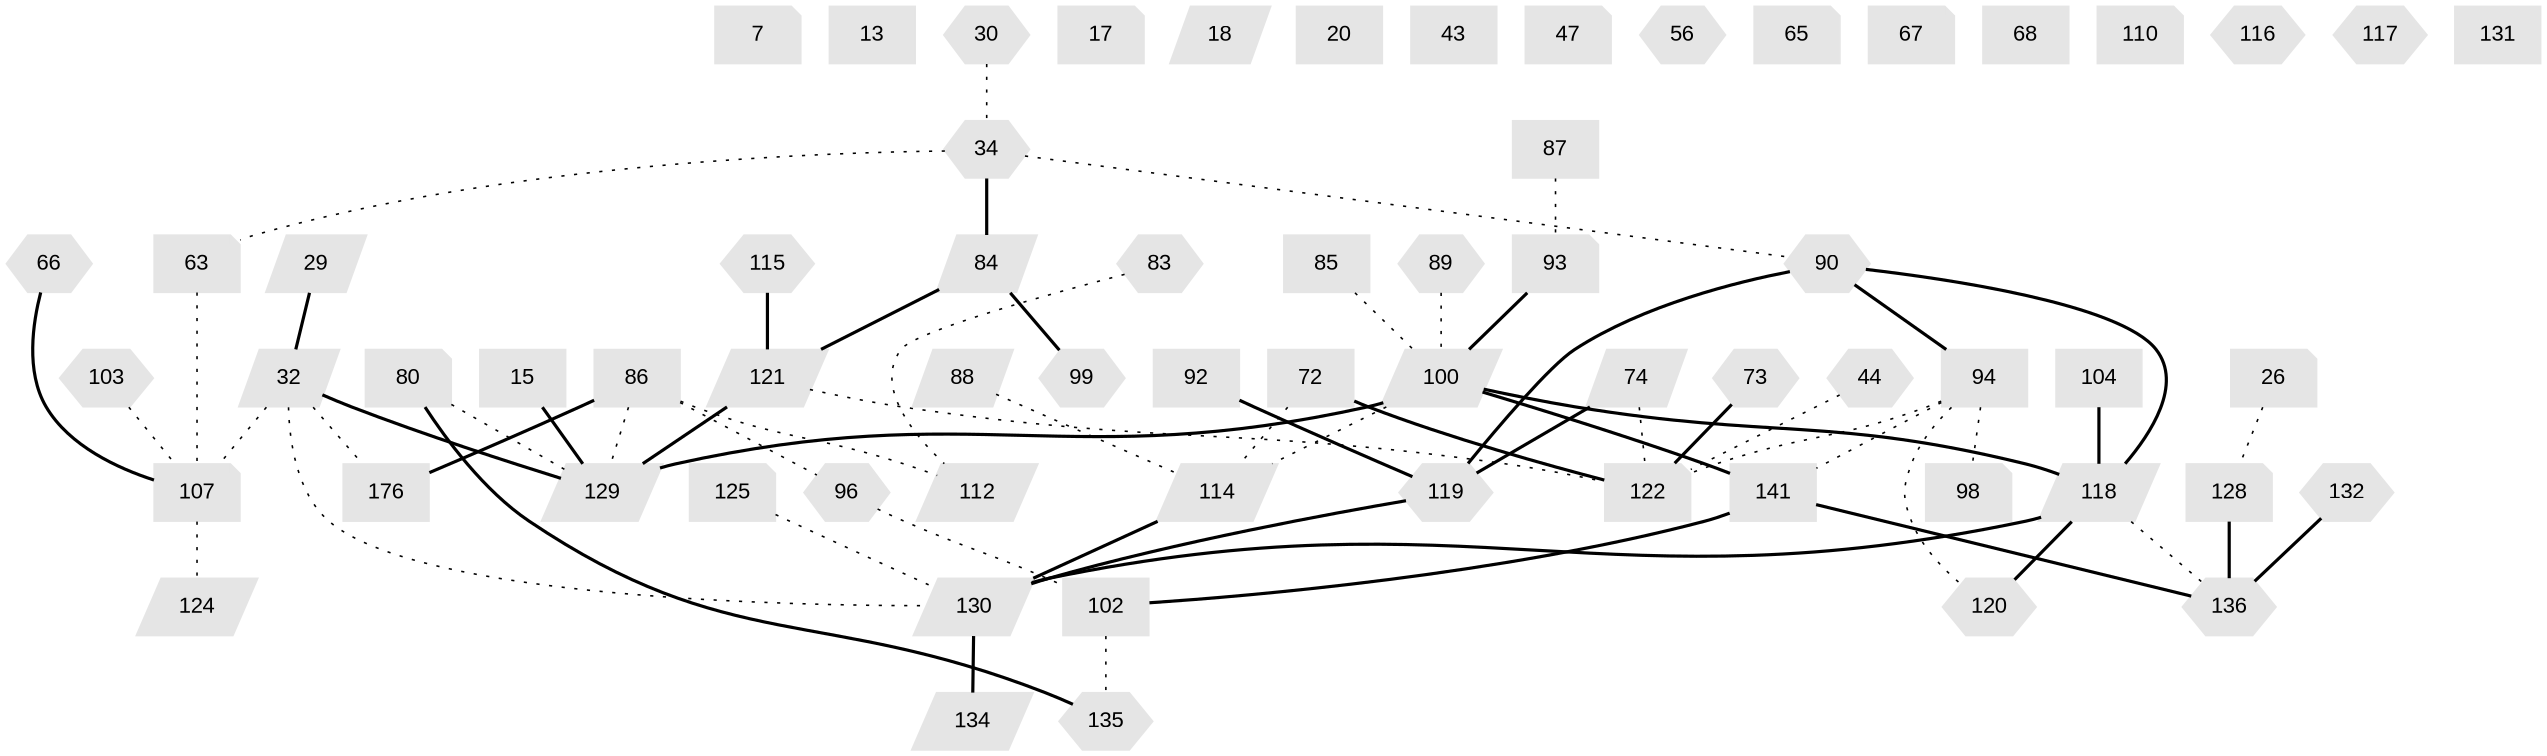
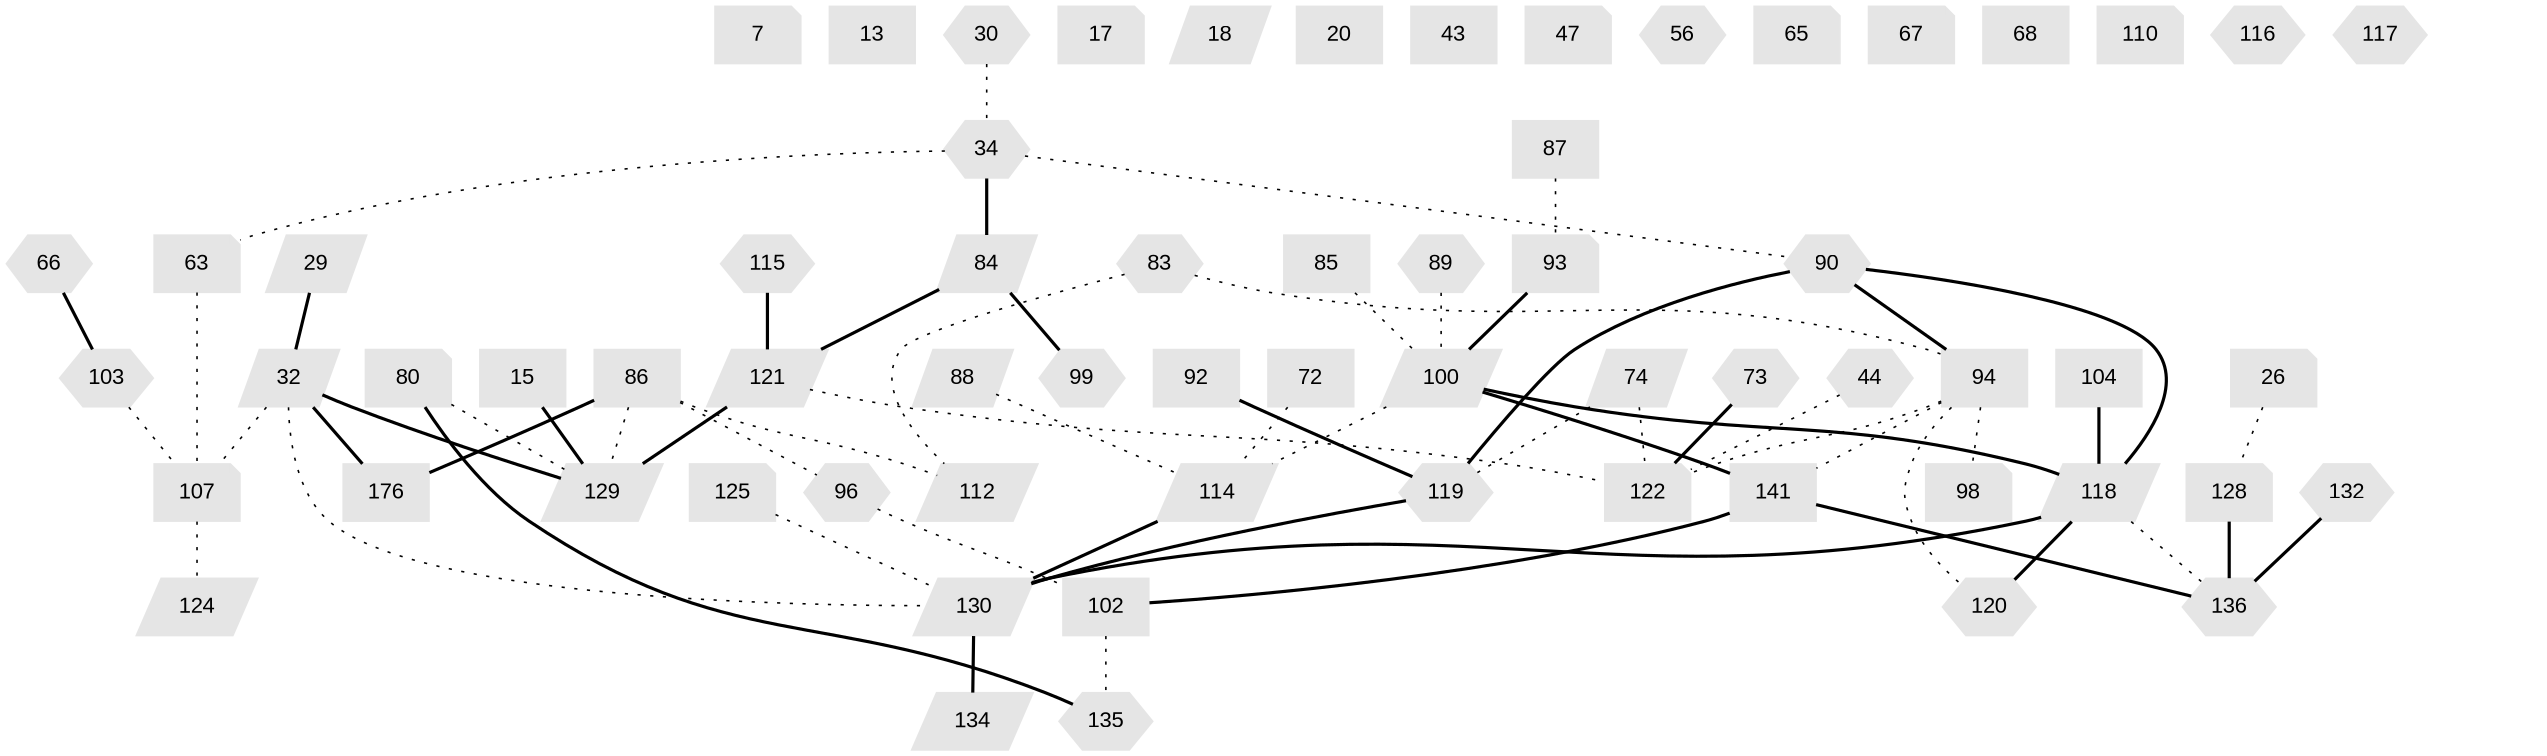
node "131": removed
edge "83" -- "94": added
edge "66" -- "107": now "66" -- "103"
edge "100" -- "129": removed
edge "32" -- "176": style dotted -> bold
edge "74" -- "119": style bold -> dotted
edge "72" -- "122": removed
